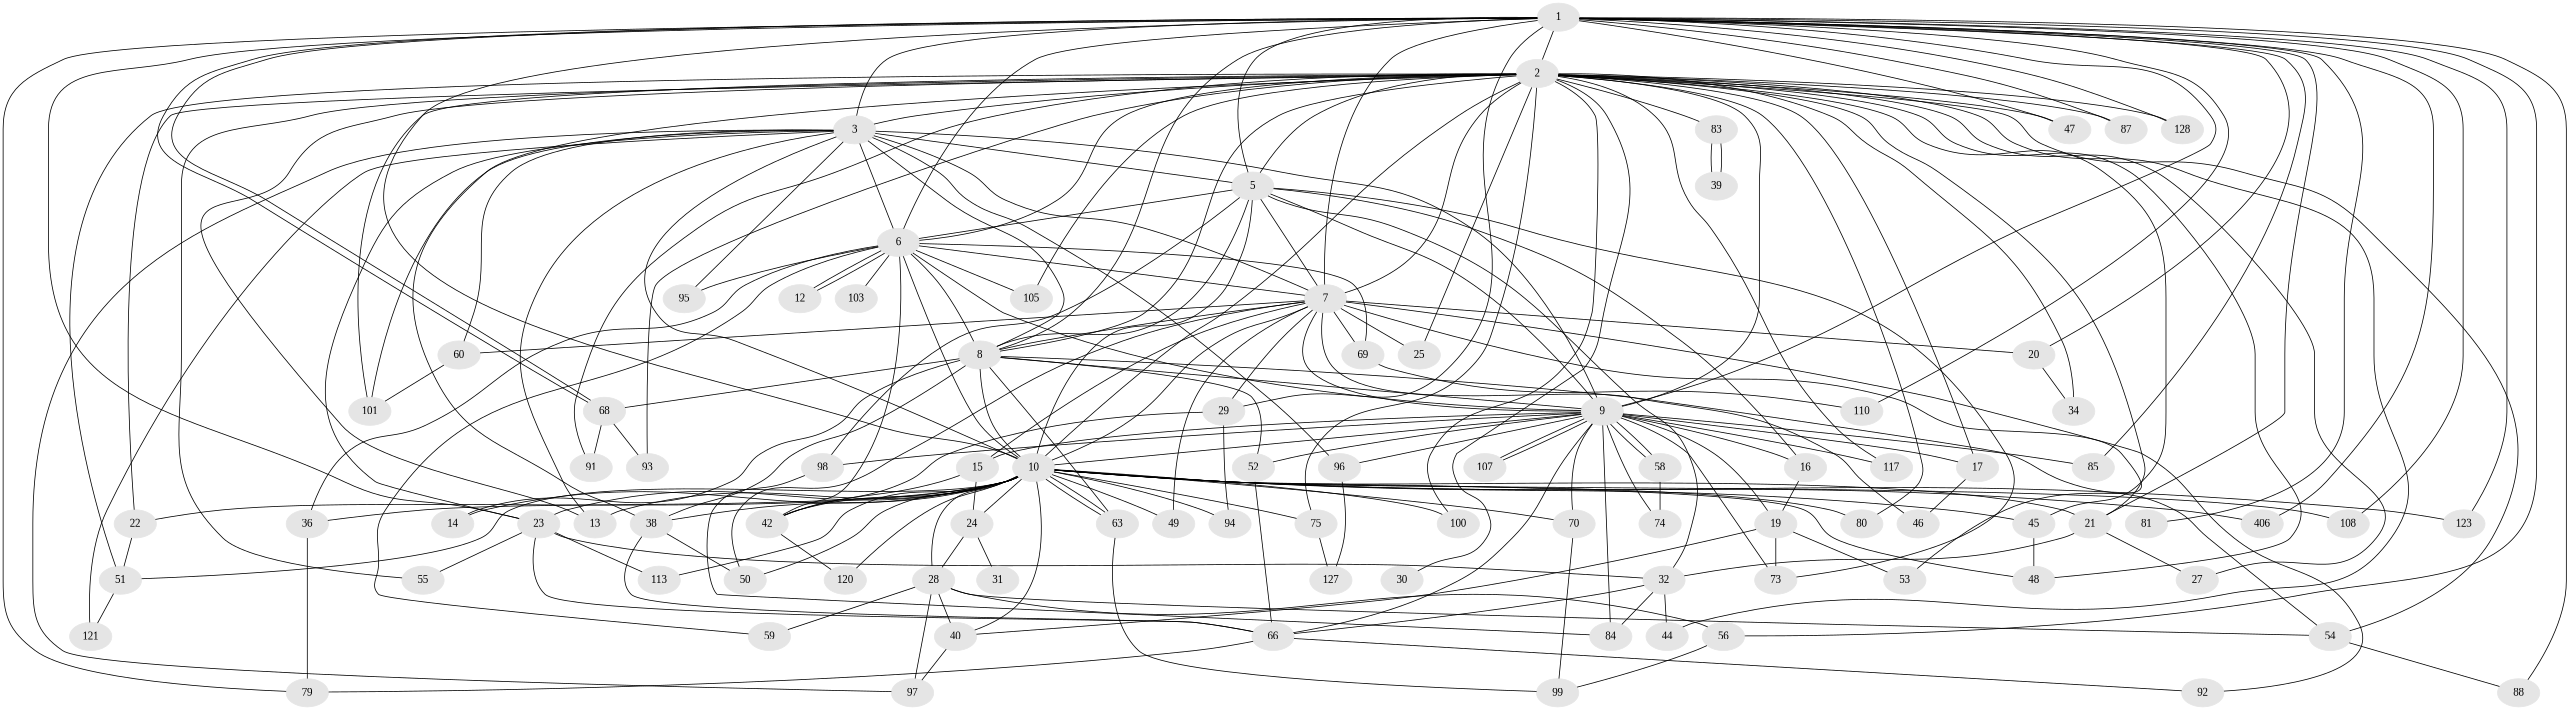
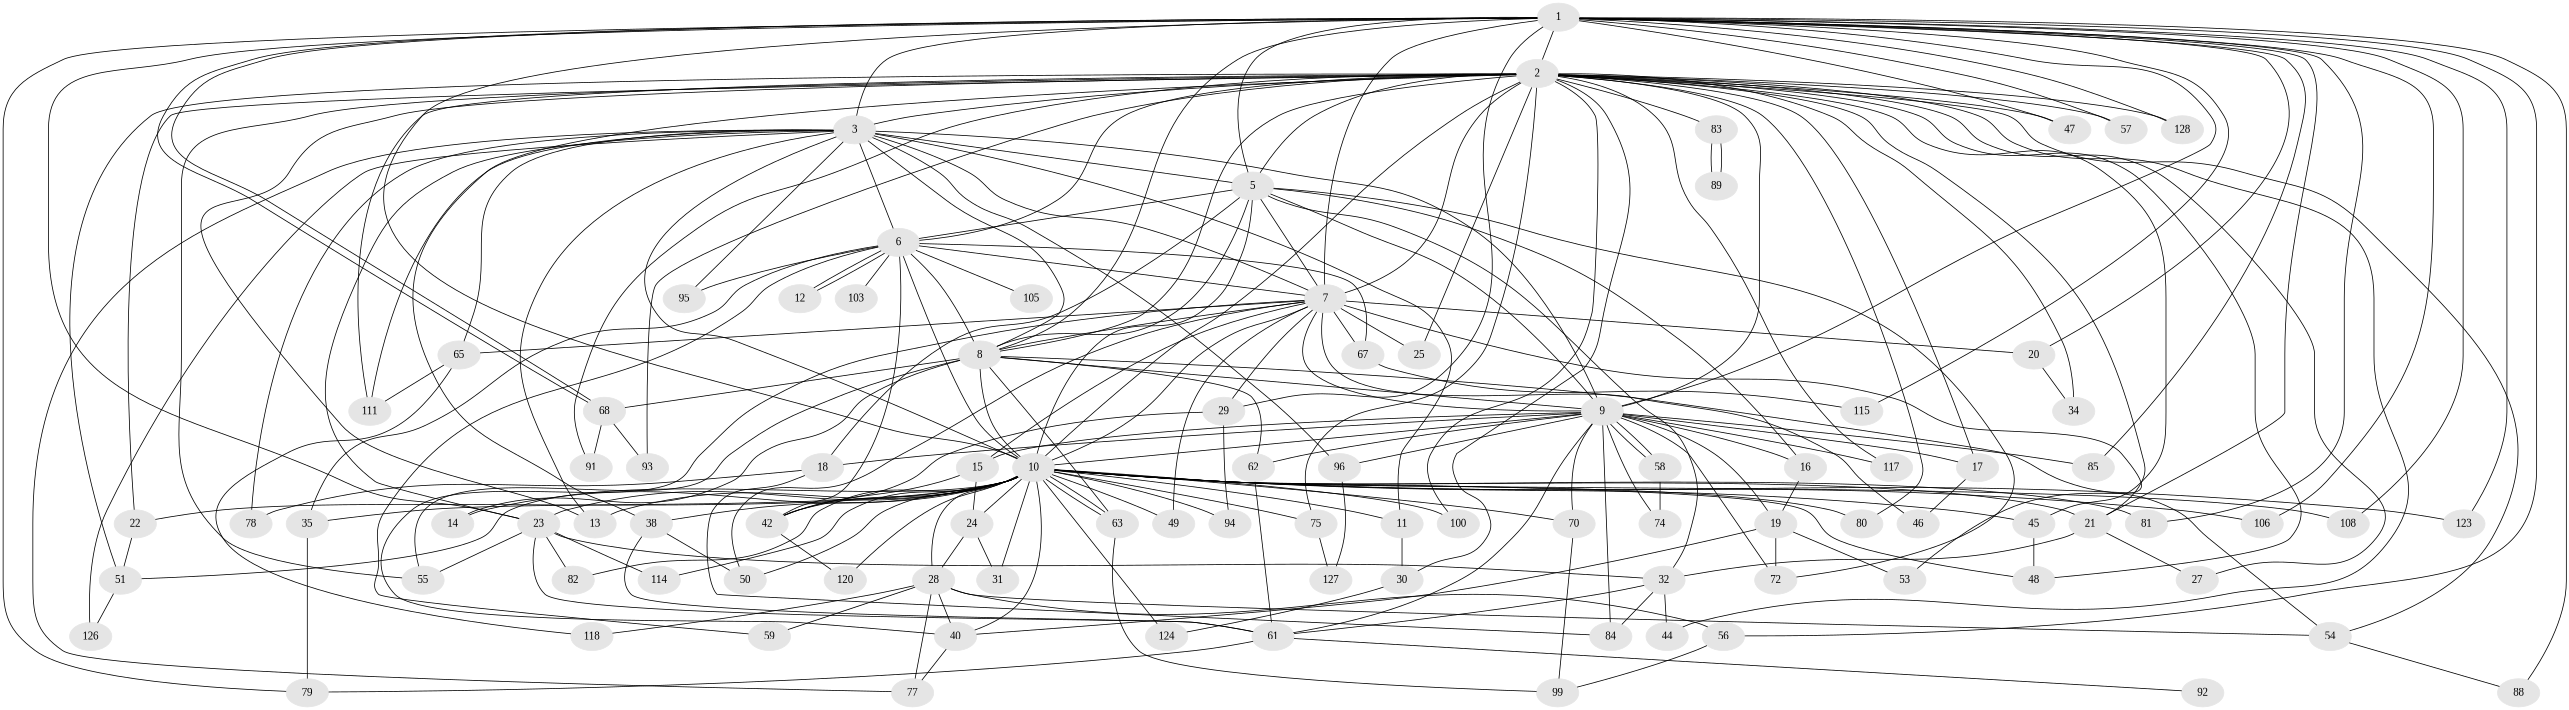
edge "1" -- "6": removed
edge "2" -- "105": removed
node "87": label "87" -> "57"
node "39": label "39" -> "89"
node "60": label "60" -> "65"
node "69": label "69" -> "67"
edge "6" -- "9": removed
edge "7" -- "92": now "7" -- "40"
node "101": label "101" -> "111"
node "110": label "110" -> "115"
edge "8" -- "38": now "8" -- "55"
node "98": label "98" -> "18"
node "52": label "52" -> "62"
node "107": removed
edge "10" -- "81": added
node "78": added
node "36": label "36" -> "35"
edge "10" -- "31": added
node "11": added
node "406": label "406" -> "106"
node "82": added
node "113": label "113" -> "114"
node "73": label "73" -> "72"
node "121": label "121" -> "126"
node "118": added
node "124": added
node "66": label "66" -> "61"
node "97": label "97" -> "77"
